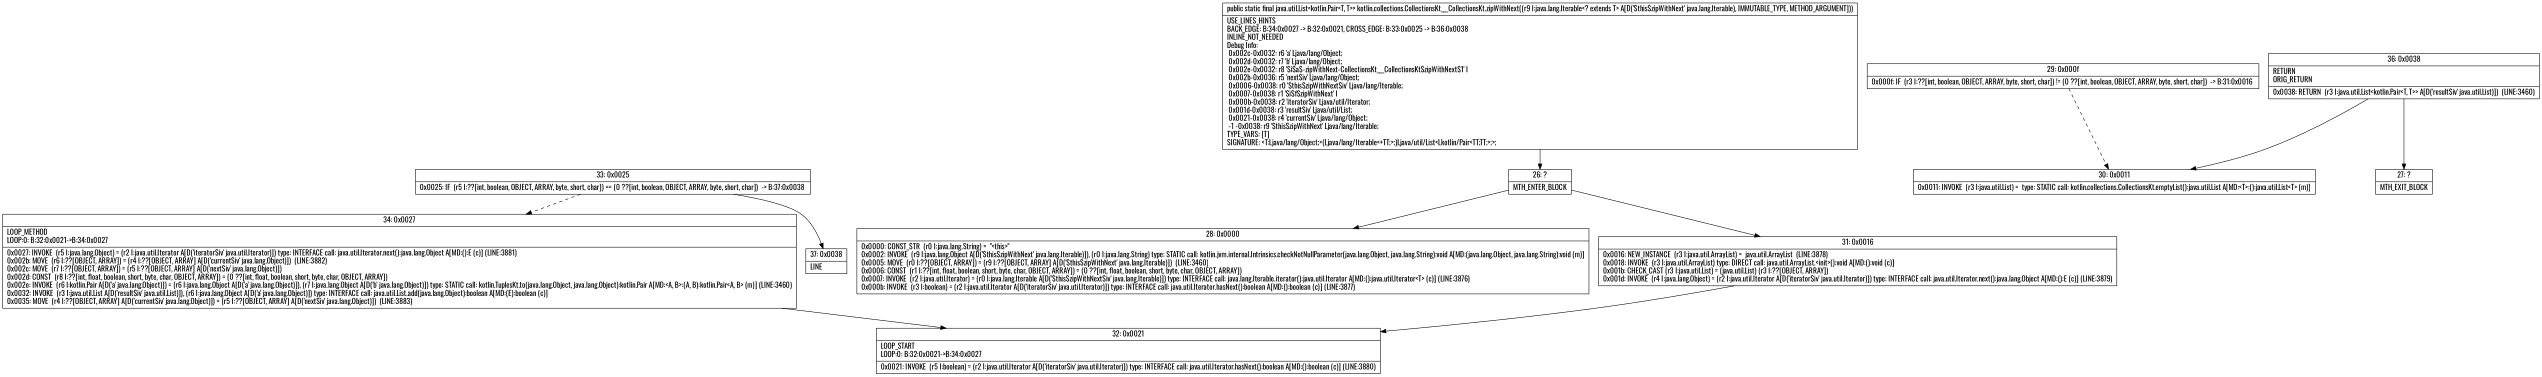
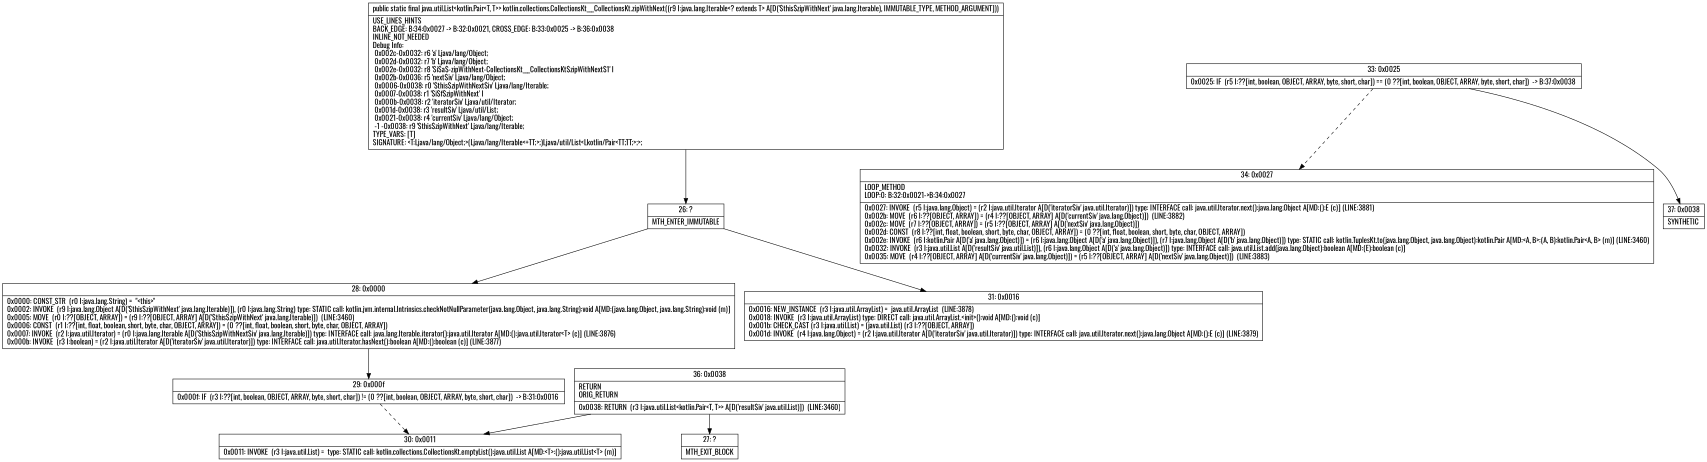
node "26: ?": text "MTH_ENTER_BLOCK" -> "MTH_ENTER_IMMUTABLE"
node "37: 0x0038": text "LINE" -> "SYNTHETIC"
node "32: 0x0021": removed
edge "28: 0x0000" -> "29: 0x000f": added
